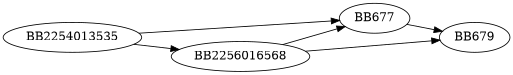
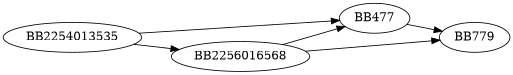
node "BB677": label "BB677" -> "BB477"
node "BB679": label "BB679" -> "BB779"
